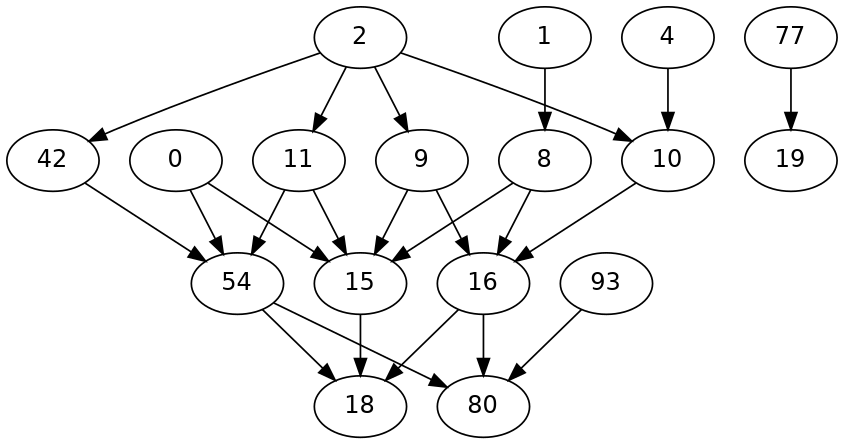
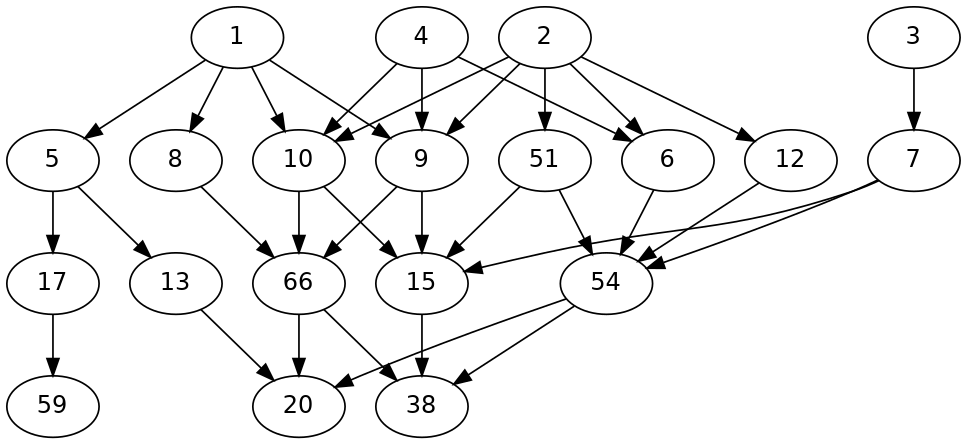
node "77": label "77" -> "17"
node "3": added
edge "4" -> "9": added
edge "1" -> "10": added
edge "1" -> "9": added
node "42": label "42" -> "12"
node "5": added
node "0": label "0" -> "7"
node "11": label "11" -> "51"
node "6": added
node "19": label "19" -> "59"
edge "8" -> "15": now "10" -> "15"
node "16": label "16" -> "66"
node "93": label "93" -> "13"
node "18": label "18" -> "38"
node "80": label "80" -> "20"
